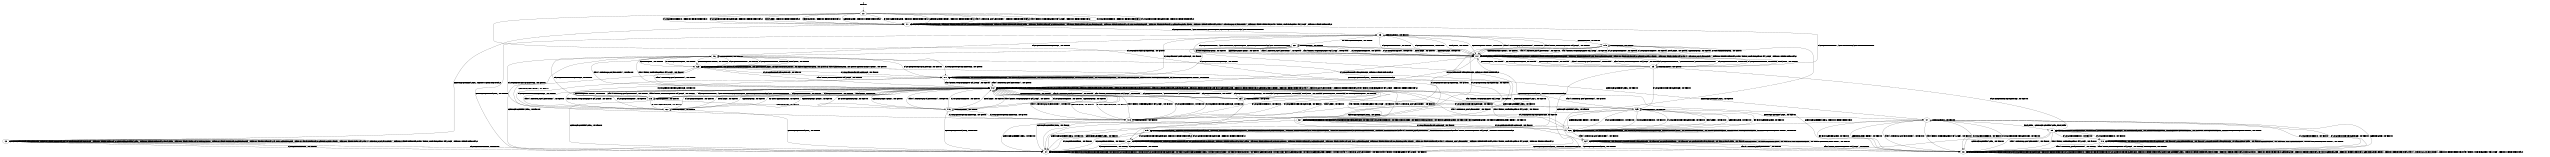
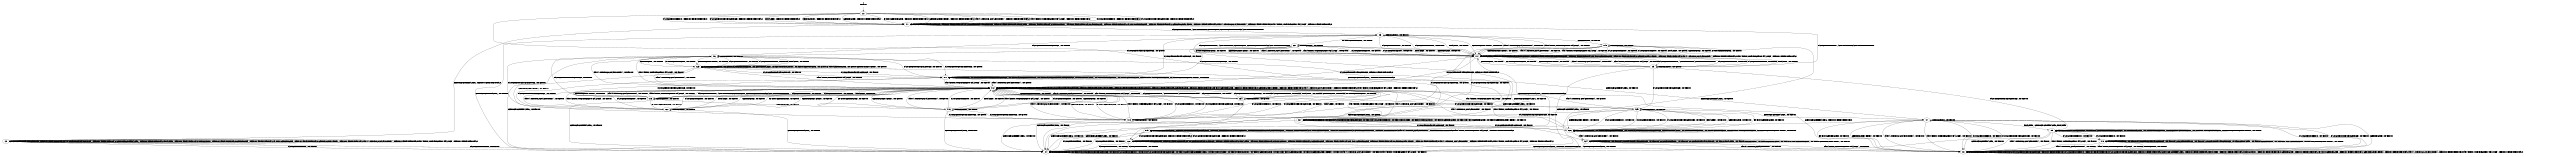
edge "s3" -> "s11": label "PSK_CLIENT_PSK_EXCHANGE / TIMEOUT" -> "PSK_CLIENT_KEY_EXCHANGE / TIMEOUT"
